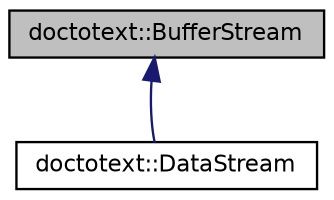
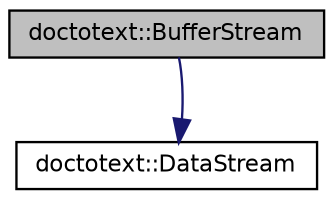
edge "doctotext::DataStream" -> "doctotext::BufferStream": reversed
